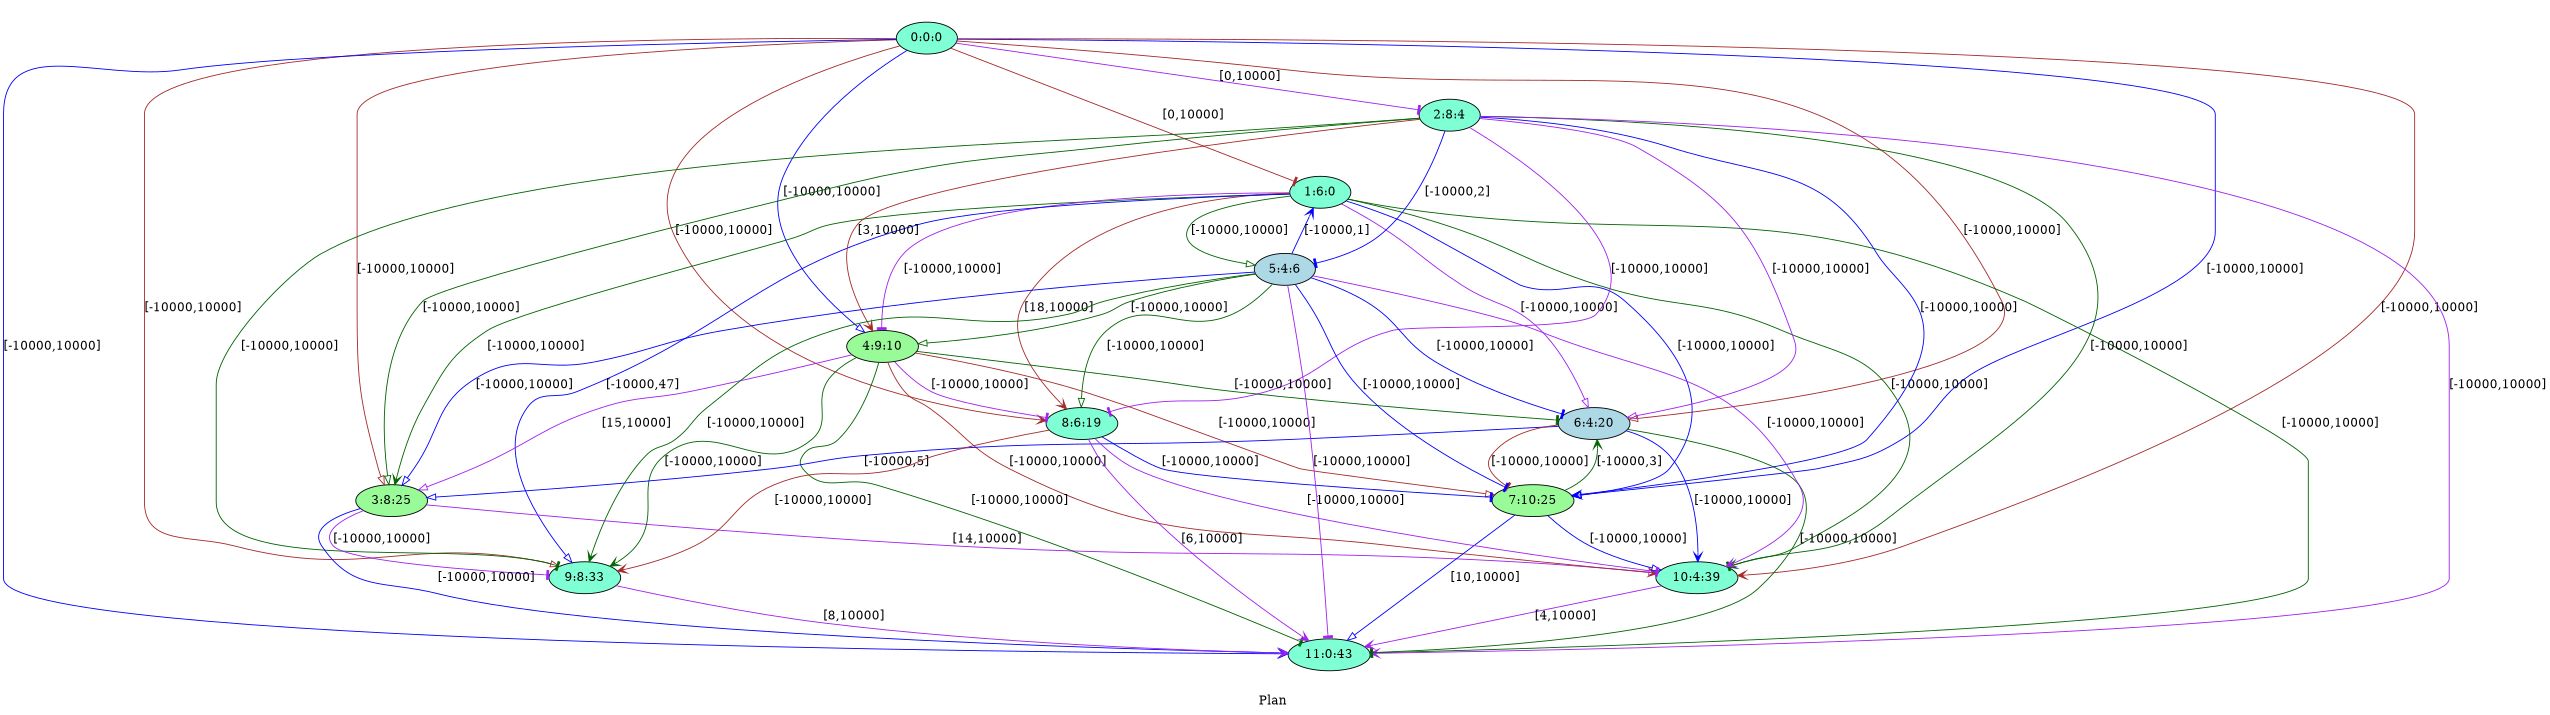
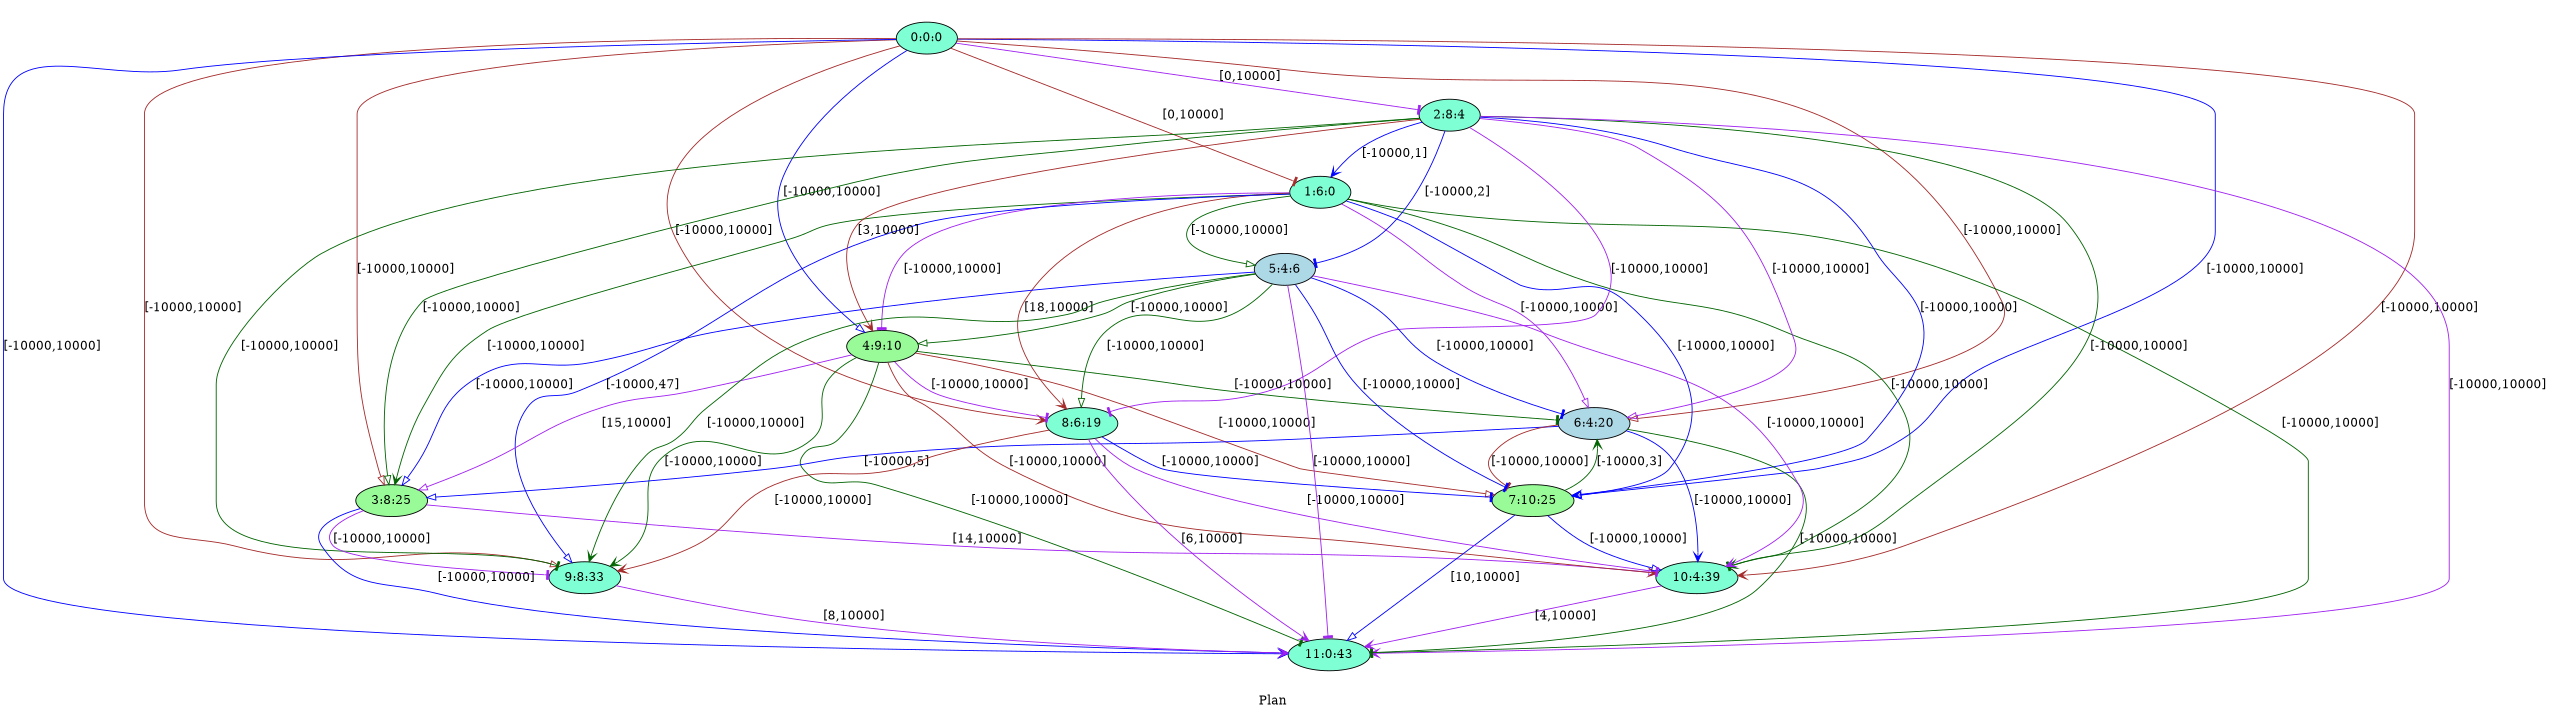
edge "5:4:6" -> "1:6:0": now "2:8:4" -> "1:6:0"
